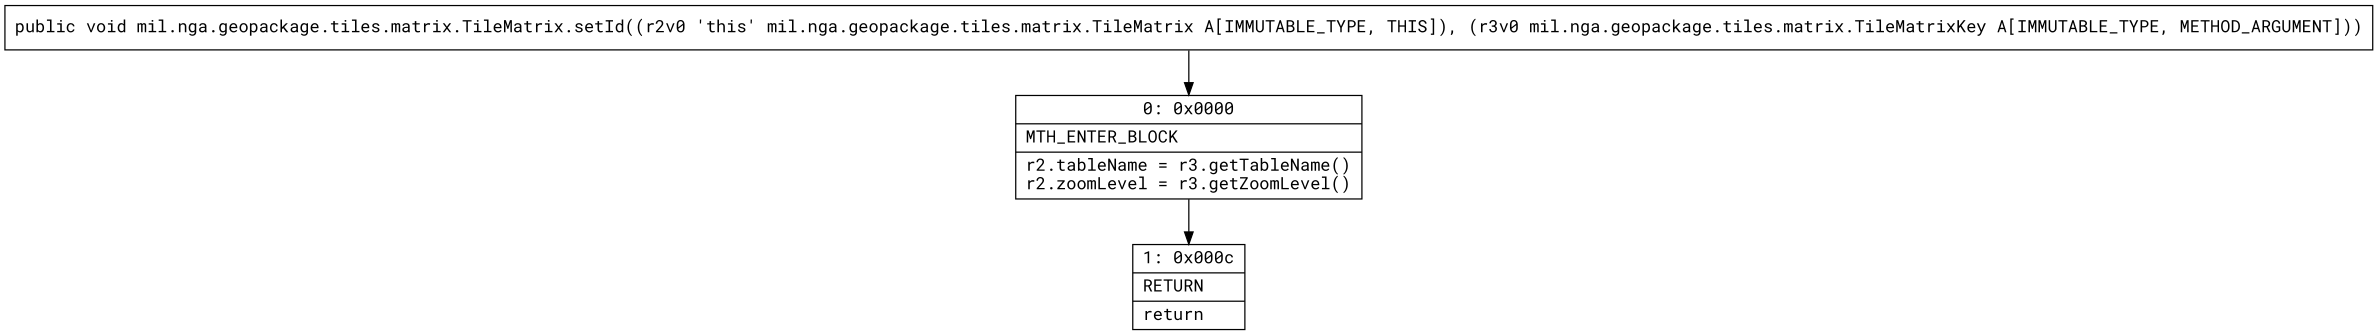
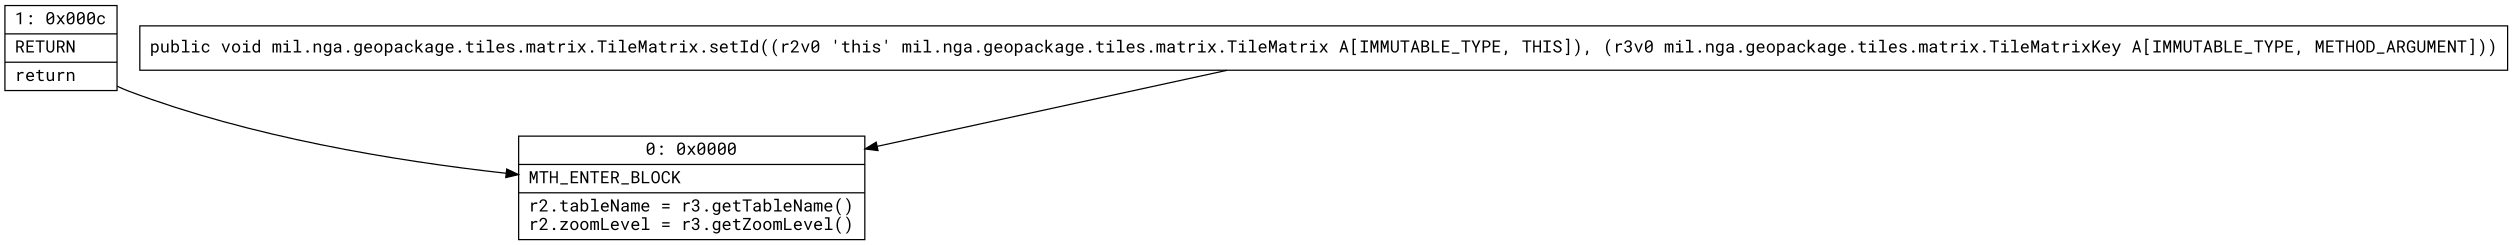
edge "0: 0x0000" -> "1: 0x000c": reversed
